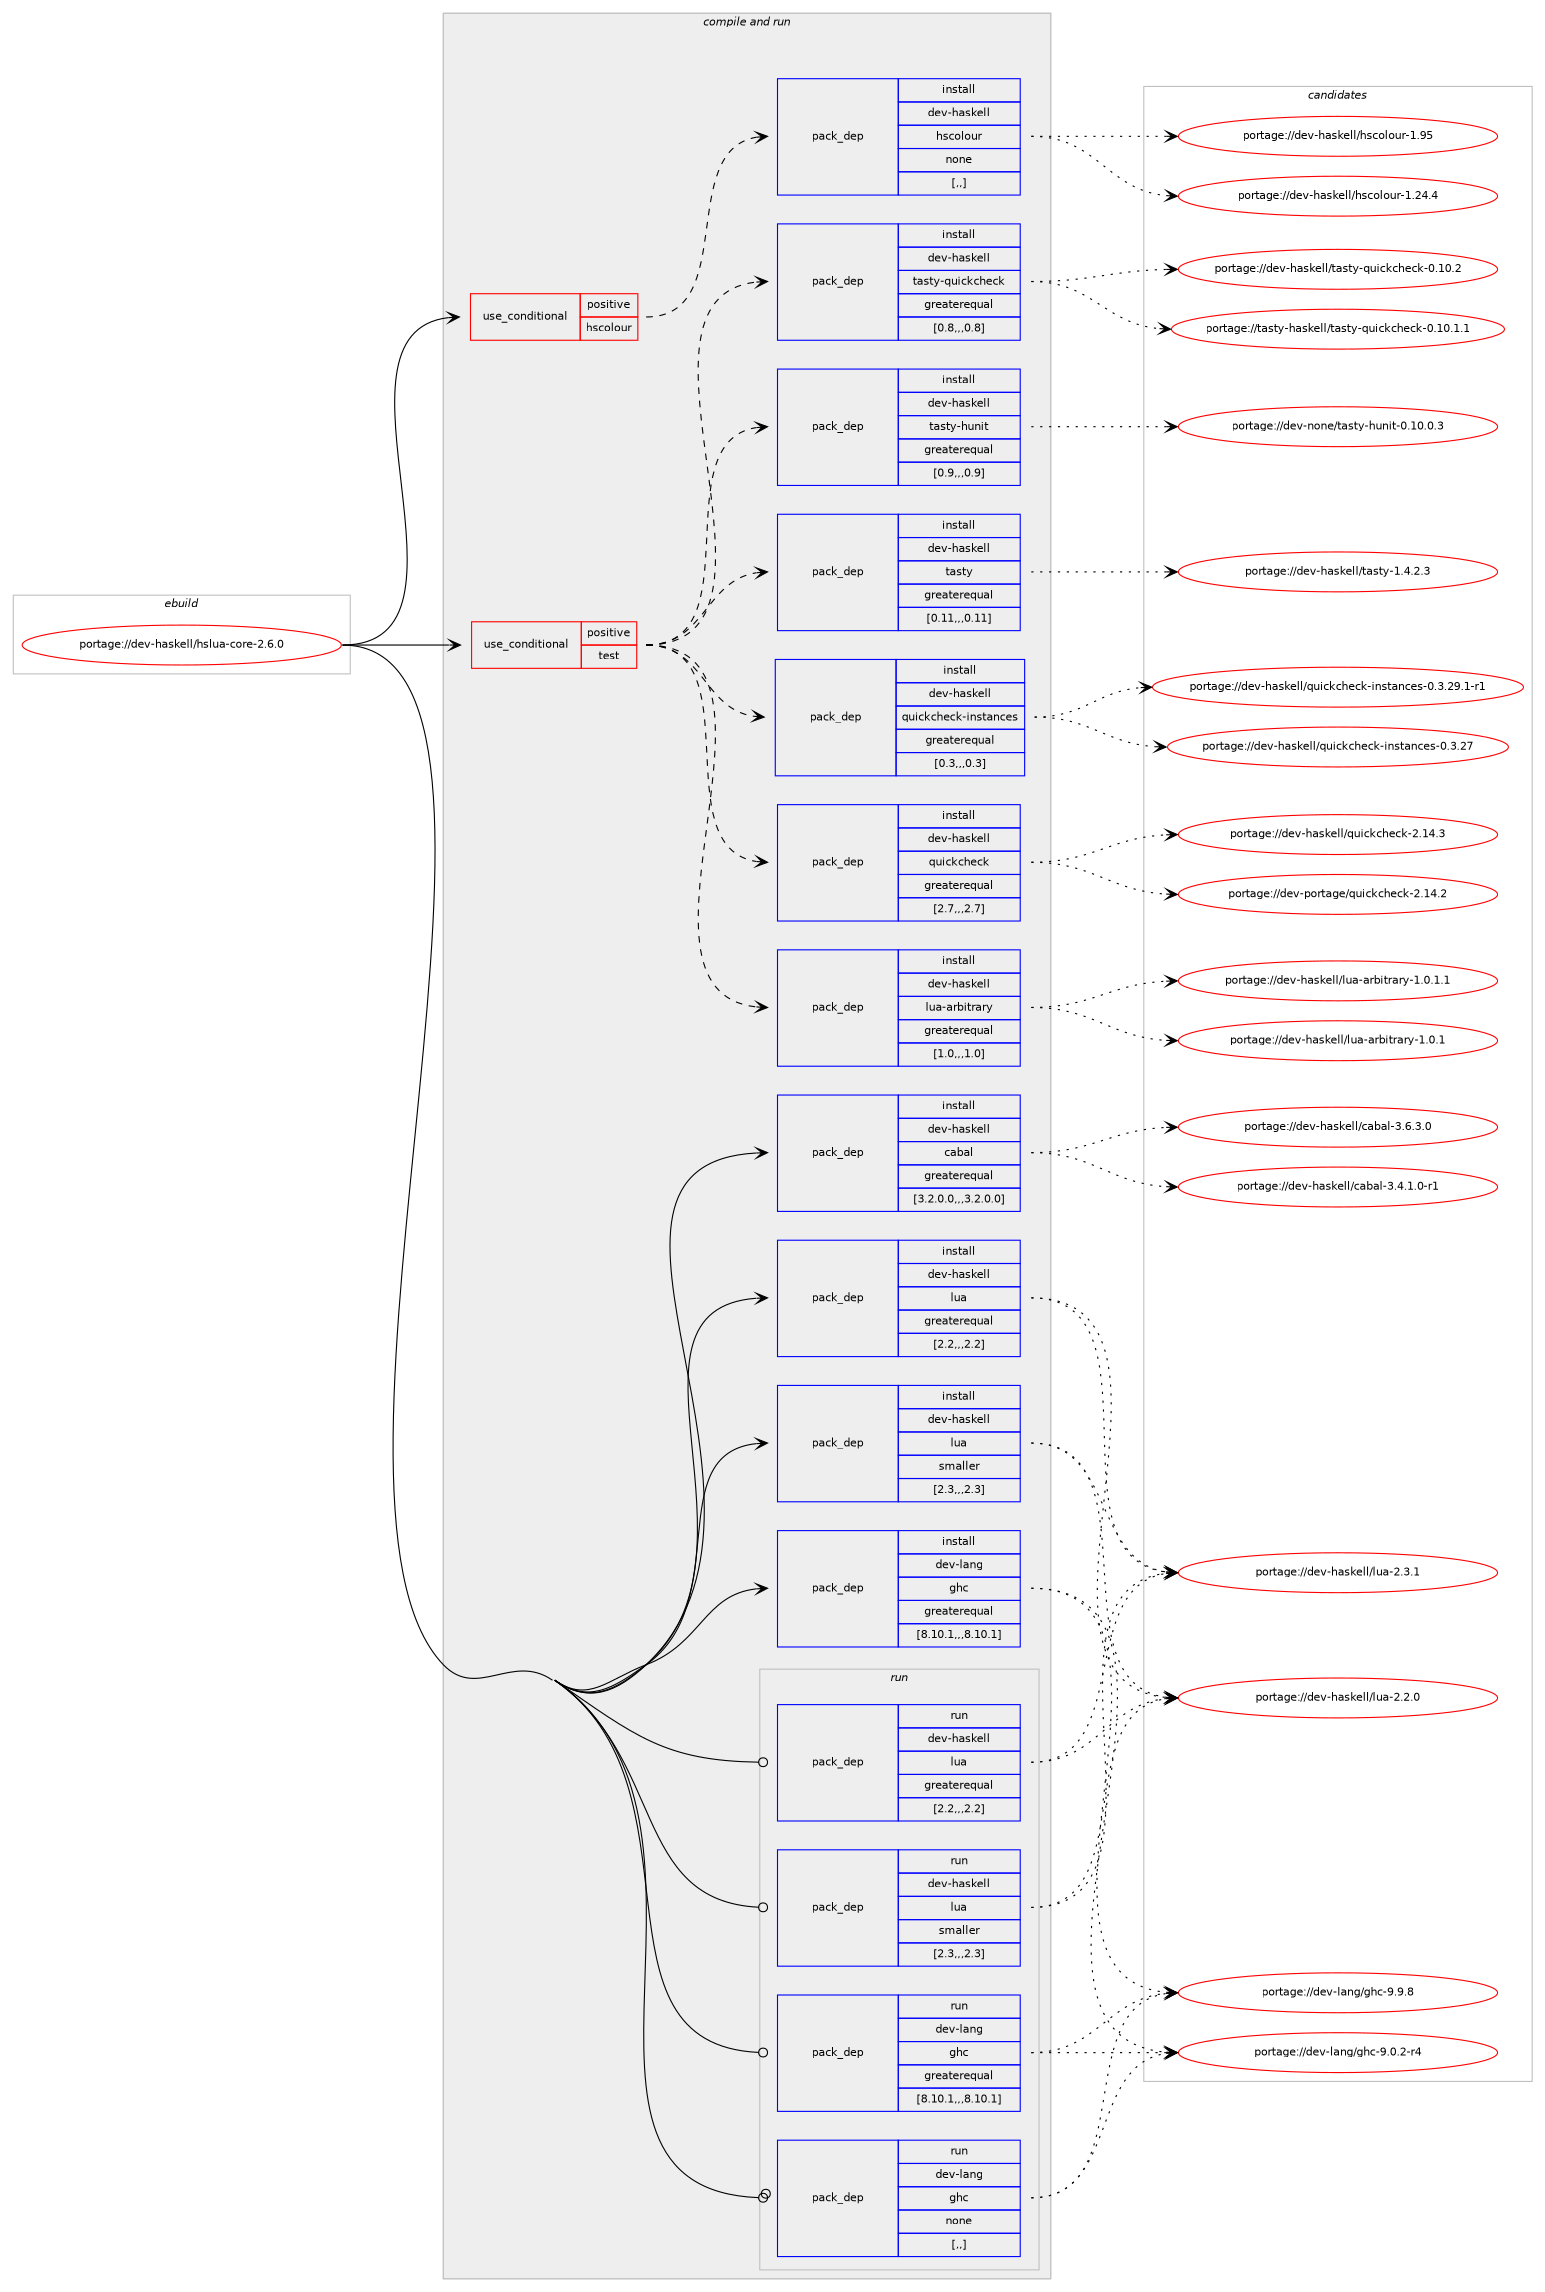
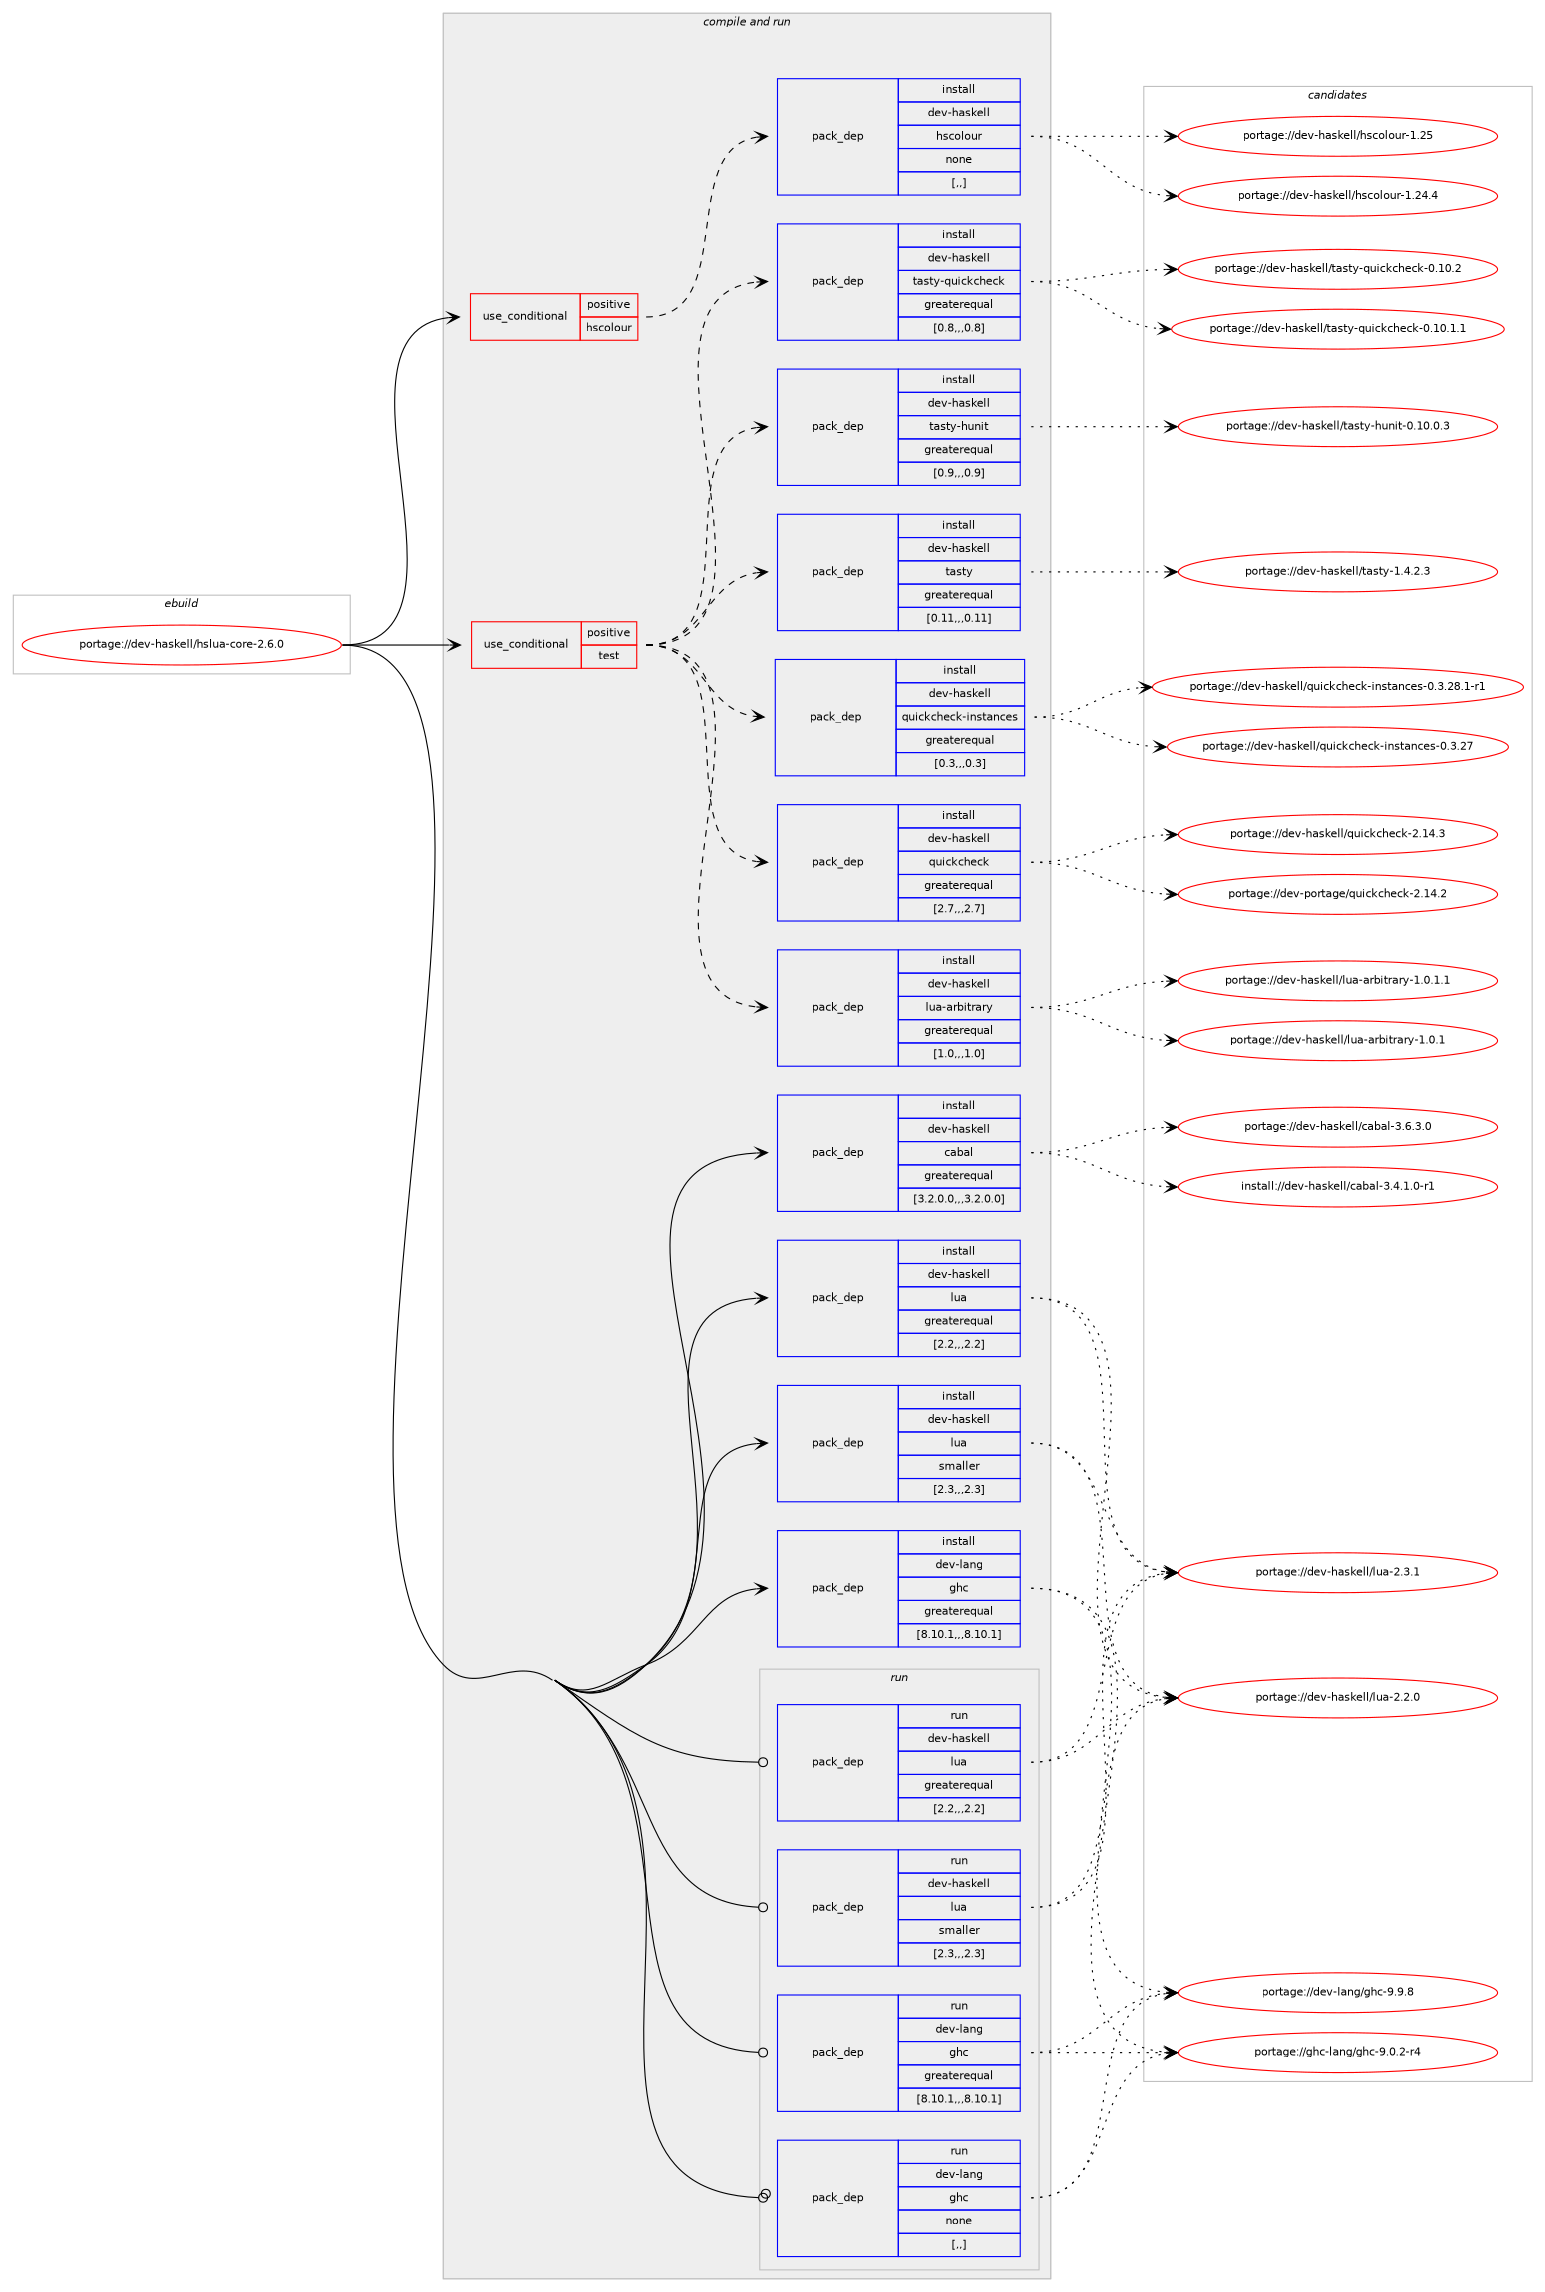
node "portage://dev-haskell/hscolour-1.95": label "portage://dev-haskell/hscolour-1.95" -> "portage://dev-haskell/hscolour-1.25"
node "portage://tasty-haskell/tasty-quickcheck-0.10.1.1": label "portage://tasty-haskell/tasty-quickcheck-0.10.1.1" -> "portage://dev-haskell/tasty-quickcheck-0.10.1.1"
node "portage://dev-none/tasty-hunit-0.10.0.3": label "portage://dev-none/tasty-hunit-0.10.0.3" -> "portage://dev-haskell/tasty-hunit-0.10.0.3"
node "portage://dev-haskell/quickcheck-instances-0.3.29.1-r1": label "portage://dev-haskell/quickcheck-instances-0.3.29.1-r1" -> "portage://dev-haskell/quickcheck-instances-0.3.28.1-r1"
node "portage://dev-haskell/cabal-3.4.1.0-r1": label "portage://dev-haskell/cabal-3.4.1.0-r1" -> "install://dev-haskell/cabal-3.4.1.0-r1"
node "portage://dev-lang/ghc-9.0.2-r4": label "portage://dev-lang/ghc-9.0.2-r4" -> "portage://ghc-lang/ghc-9.0.2-r4"
